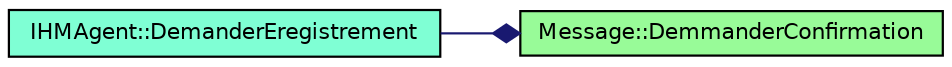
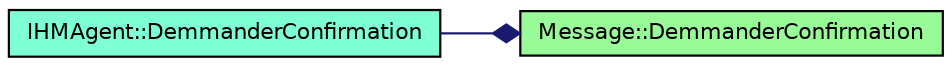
node "IHMAgent::DemanderEregistrement": label "IHMAgent::DemanderEregistrement" -> "IHMAgent::DemmanderConfirmation"
